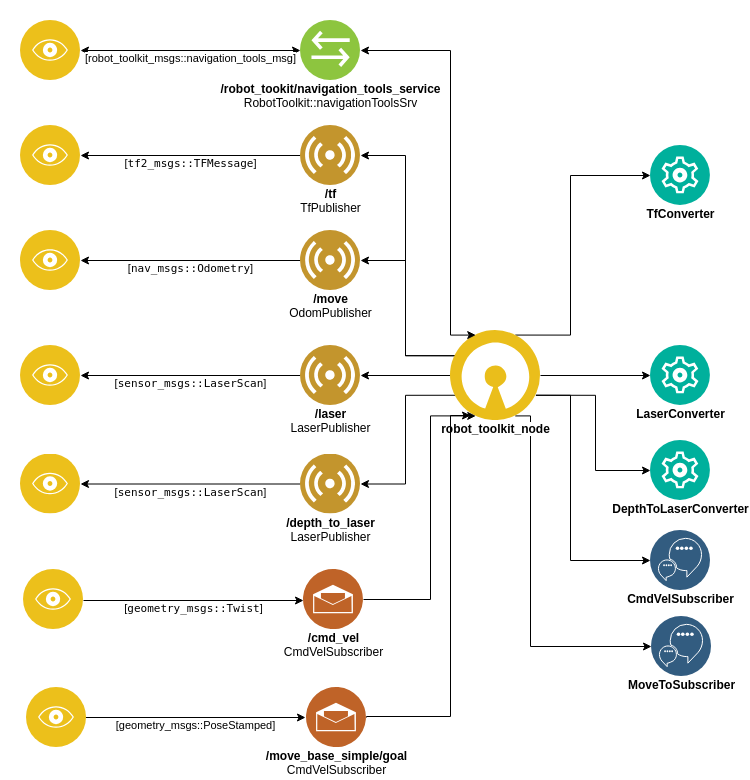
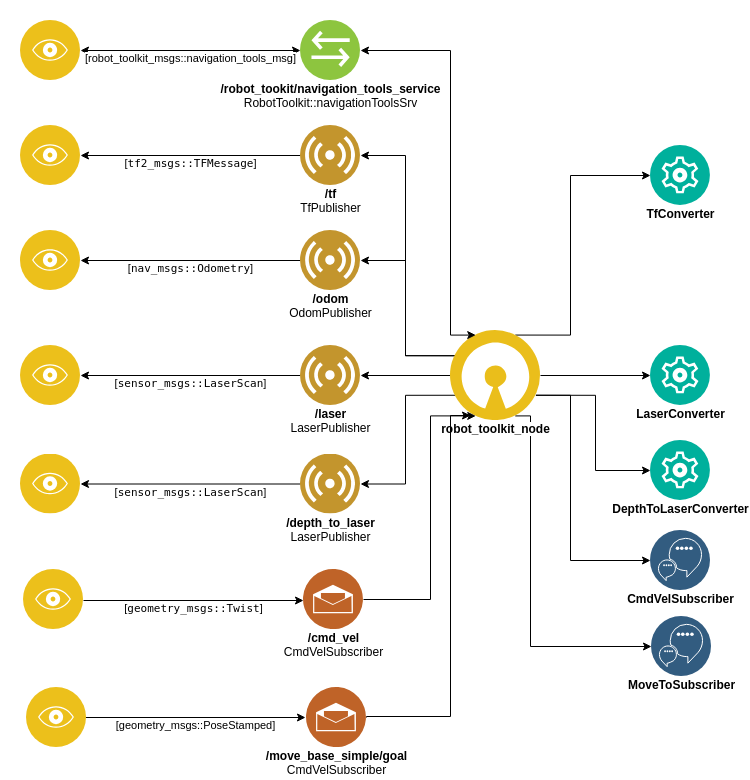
node "/move OdomPublisher": label "/move OdomPublisher" -> "/odom OdomPublisher"
